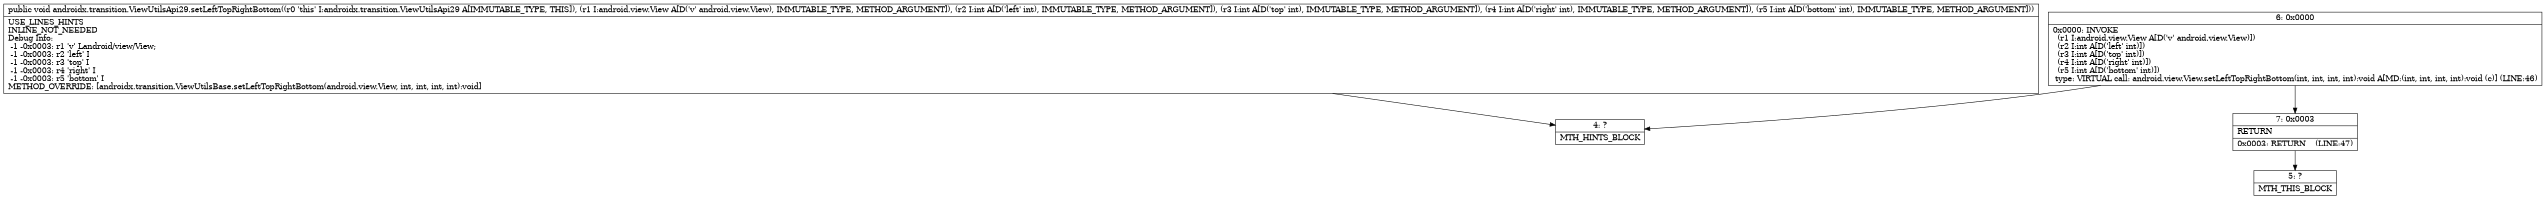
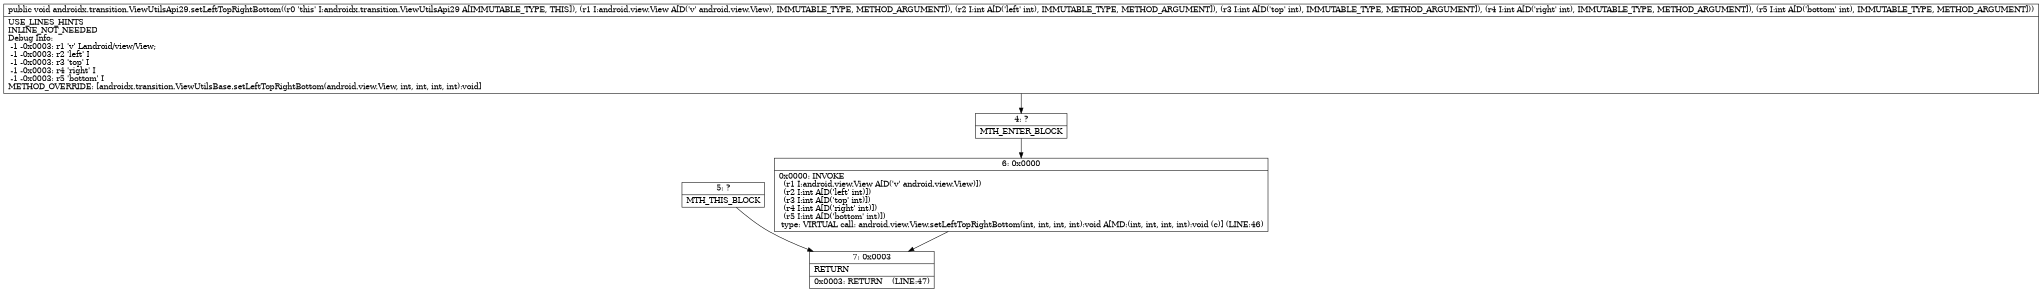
edge "6: 0x0000" -> "4: ?": reversed
node "4: ?": text "MTH_HINTS_BLOCK" -> "MTH_ENTER_BLOCK"
edge "7: 0x0003" -> "5: ?": reversed
